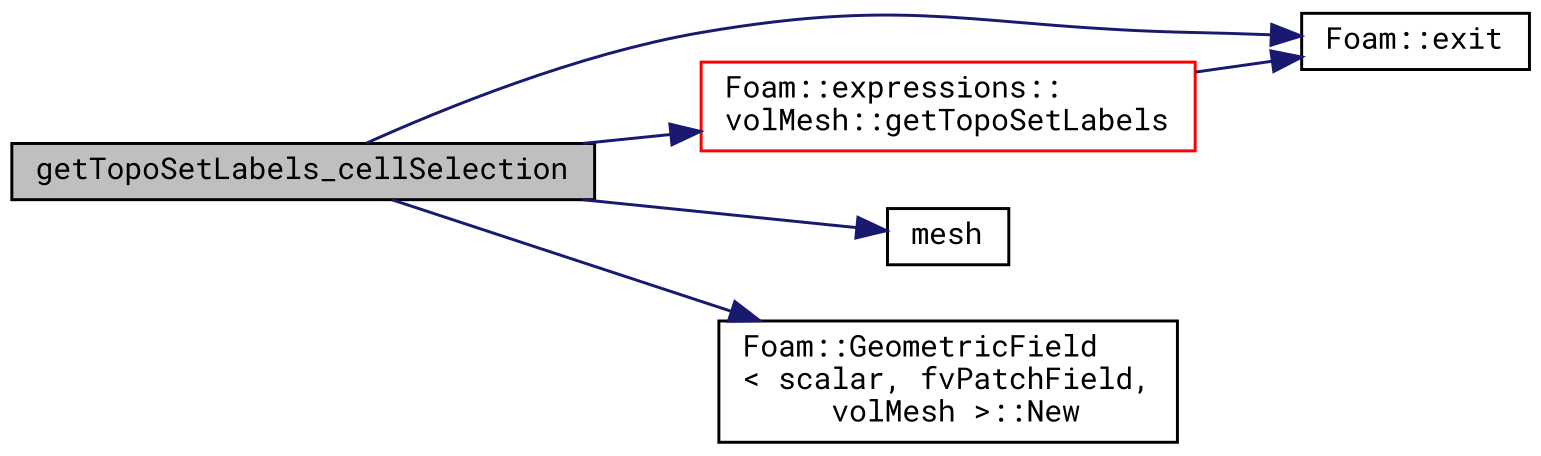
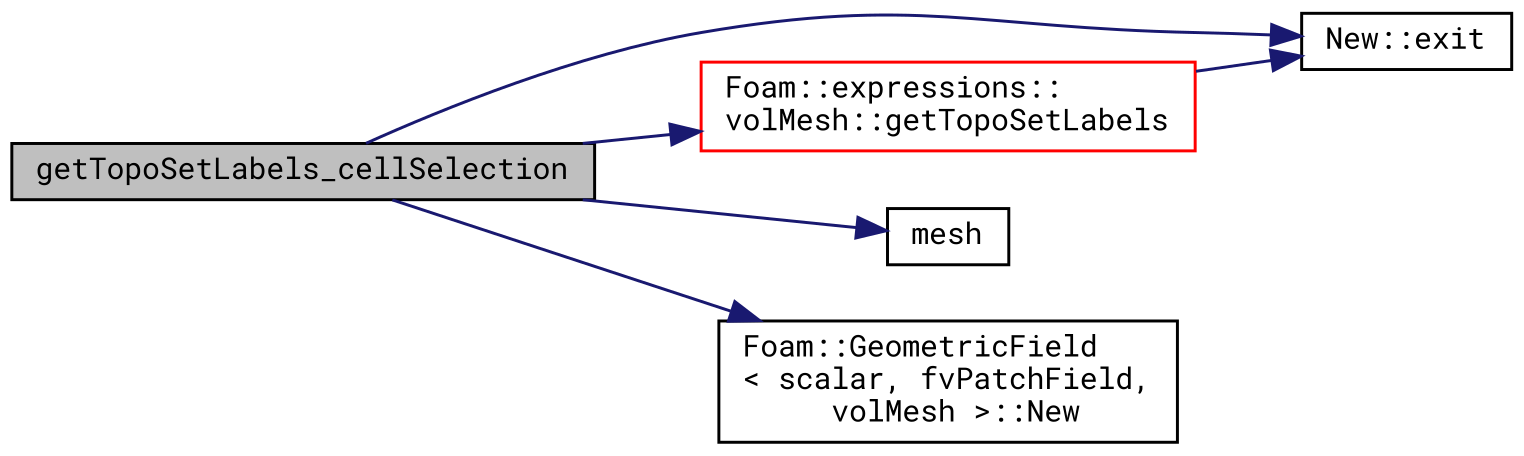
node "Foam::exit": label "Foam::exit" -> "New::exit"
